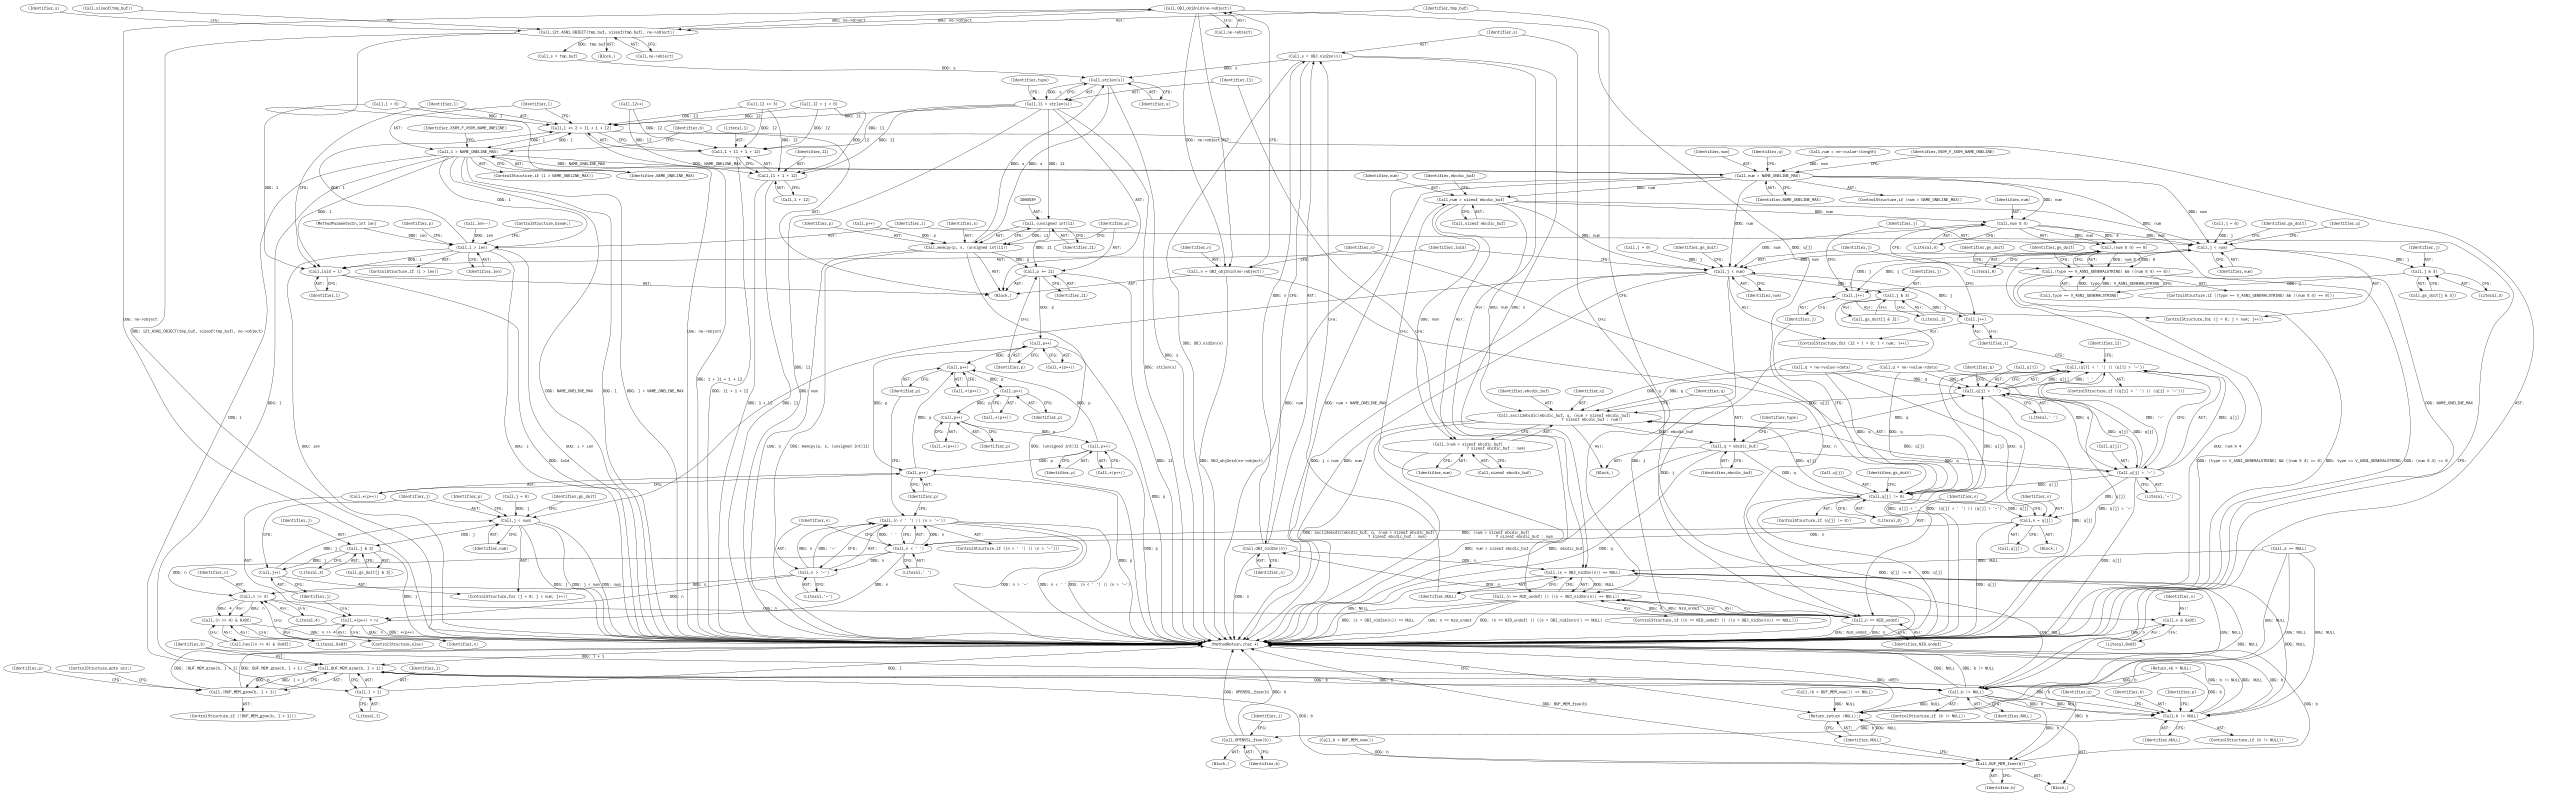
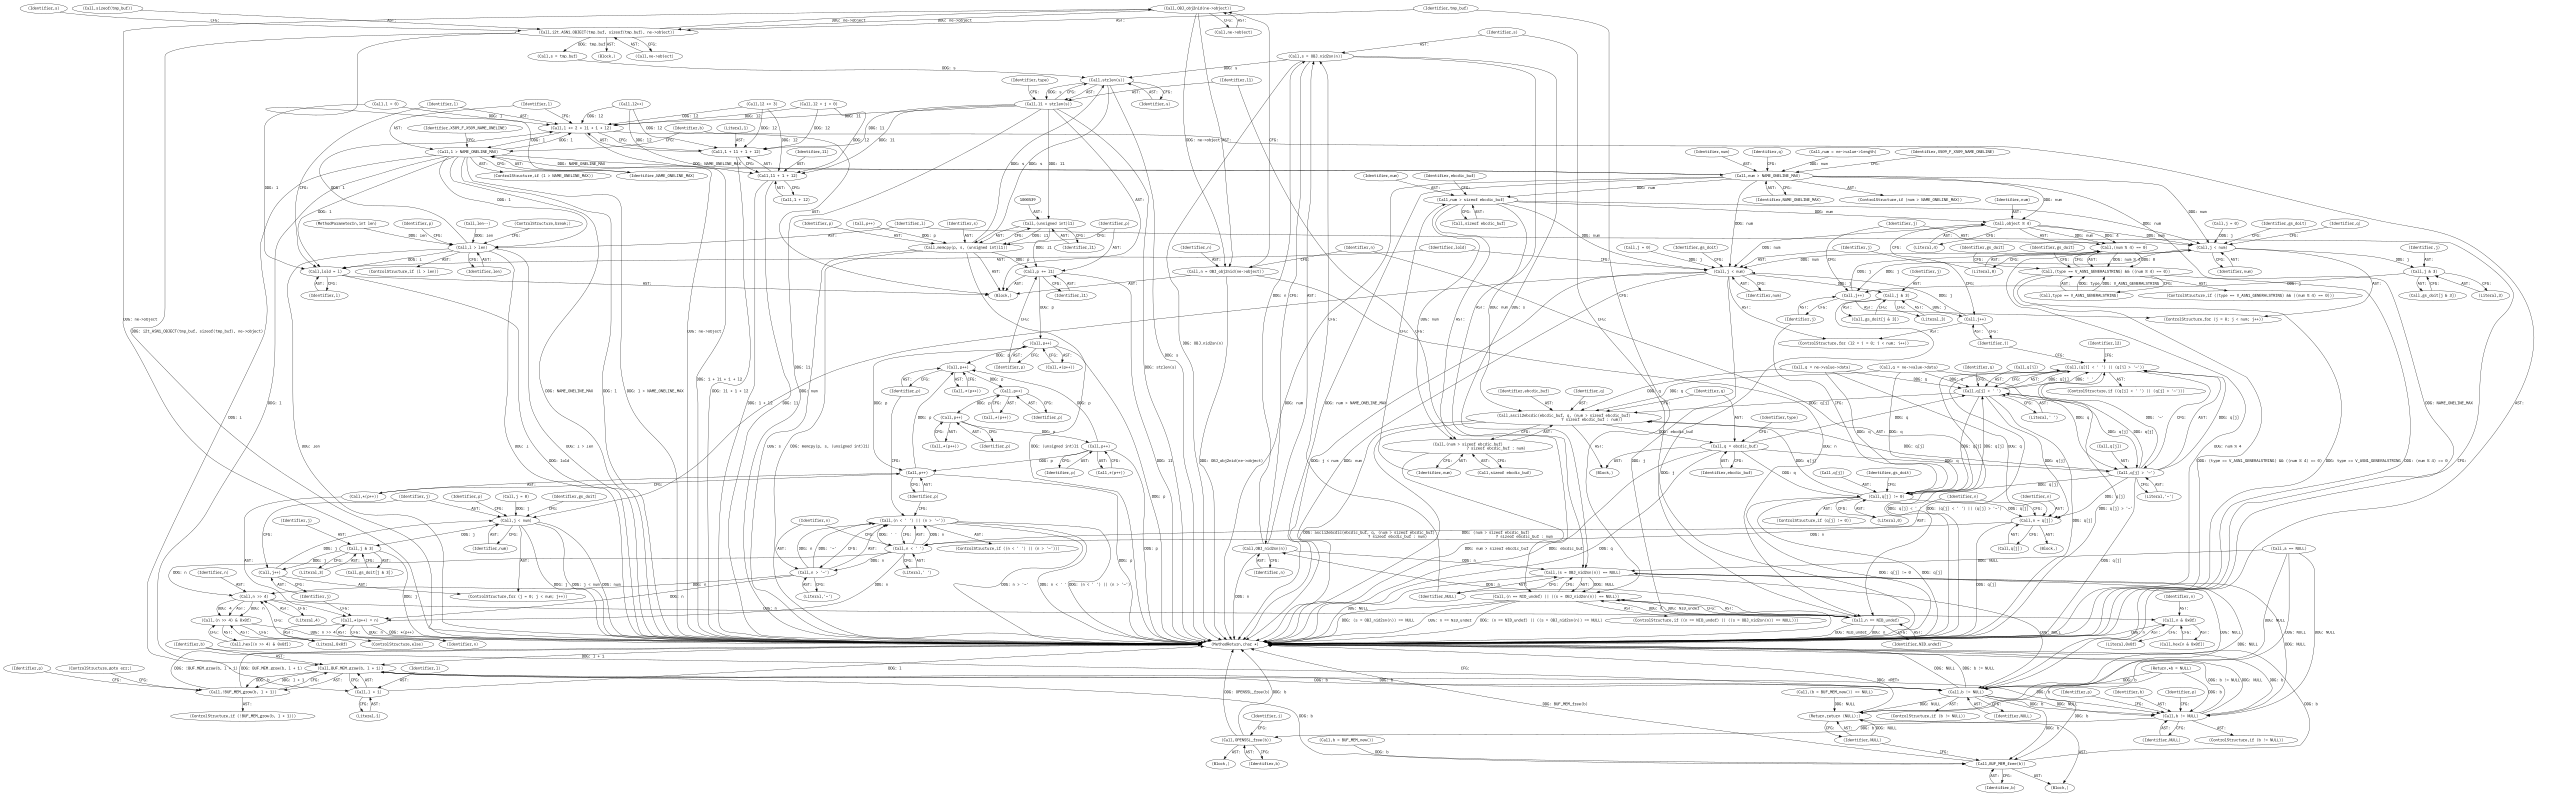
edge "(Call,l2++)" -> "(Call,l += 2 + l1 + 1 + l2)": added, label "DDG: l2"
edge "(Call,OBJ_obj2nid(ne->object))" -> "(Call,q[j] != 0)": now "(Call,q[j] < ' ')" -> "(Call,q[j] != 0)"
node "(Call,num % 4)": label "(Call,num % 4)" -> "(Call,object % 4)"
edge "(Call,q[j] < ' ')" -> "(Call,n = q[j])": added, label "DDG: q[j]"
node "(Call,hex[n & 0x0f])": added
edge "(MethodReturn,char *)" -> "(Return,return (NULL);)": removed, label "CFG:"
